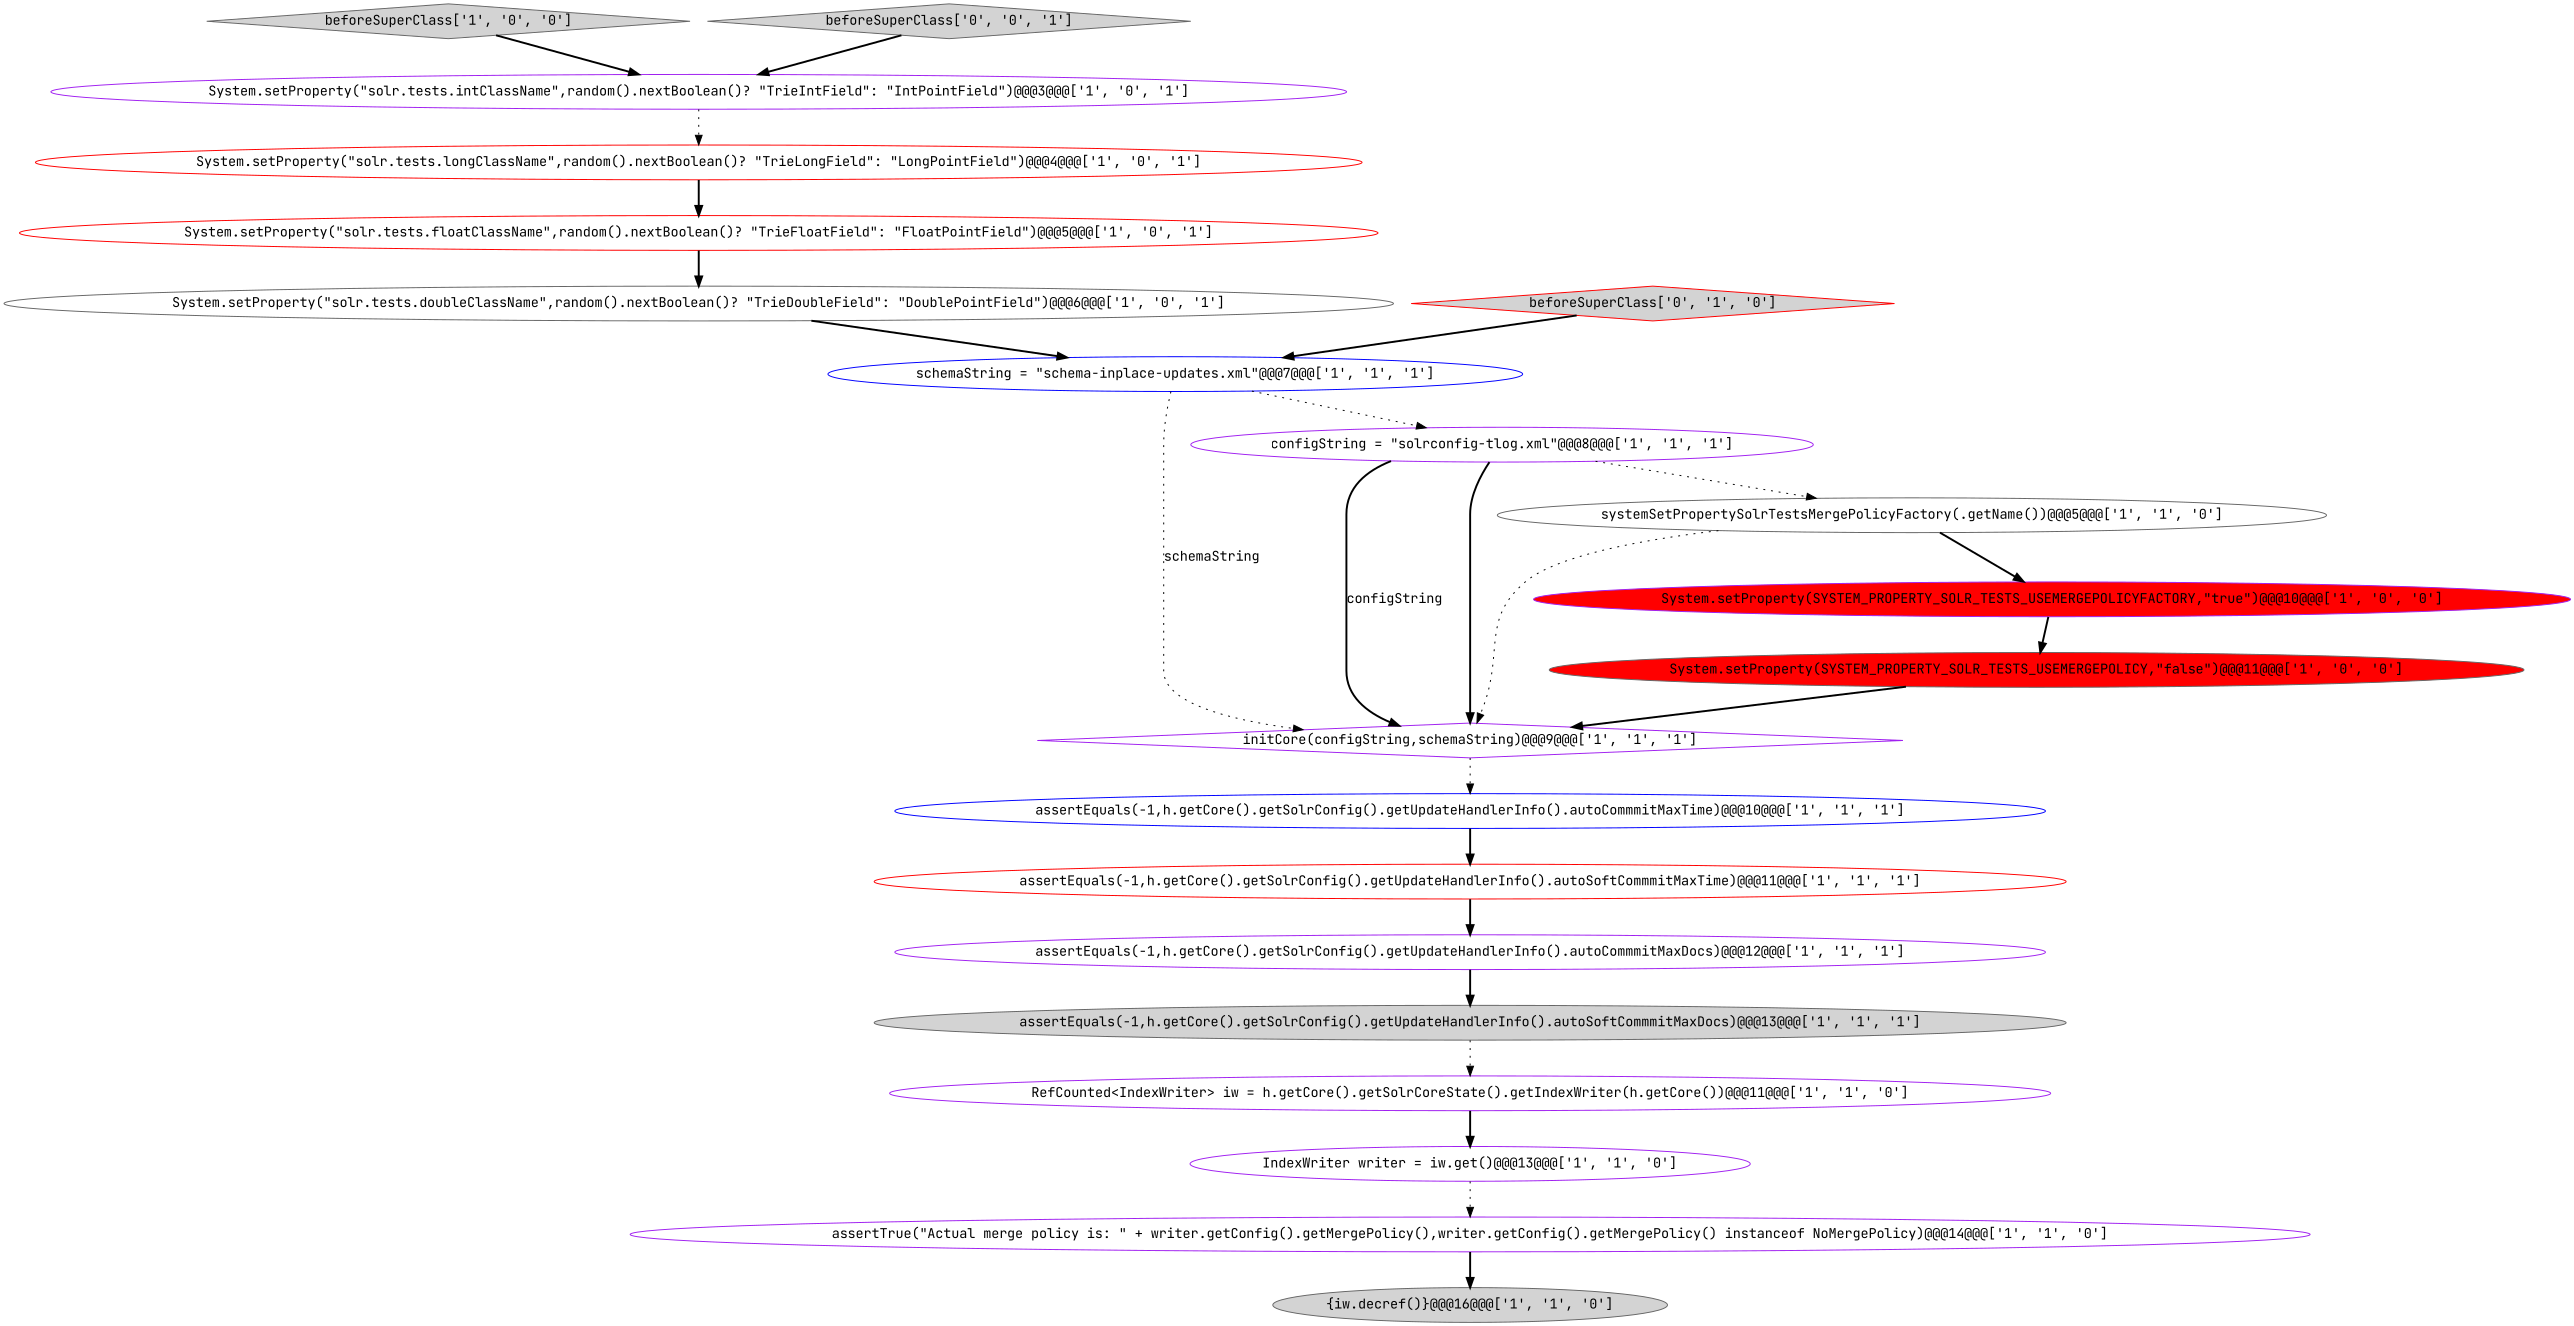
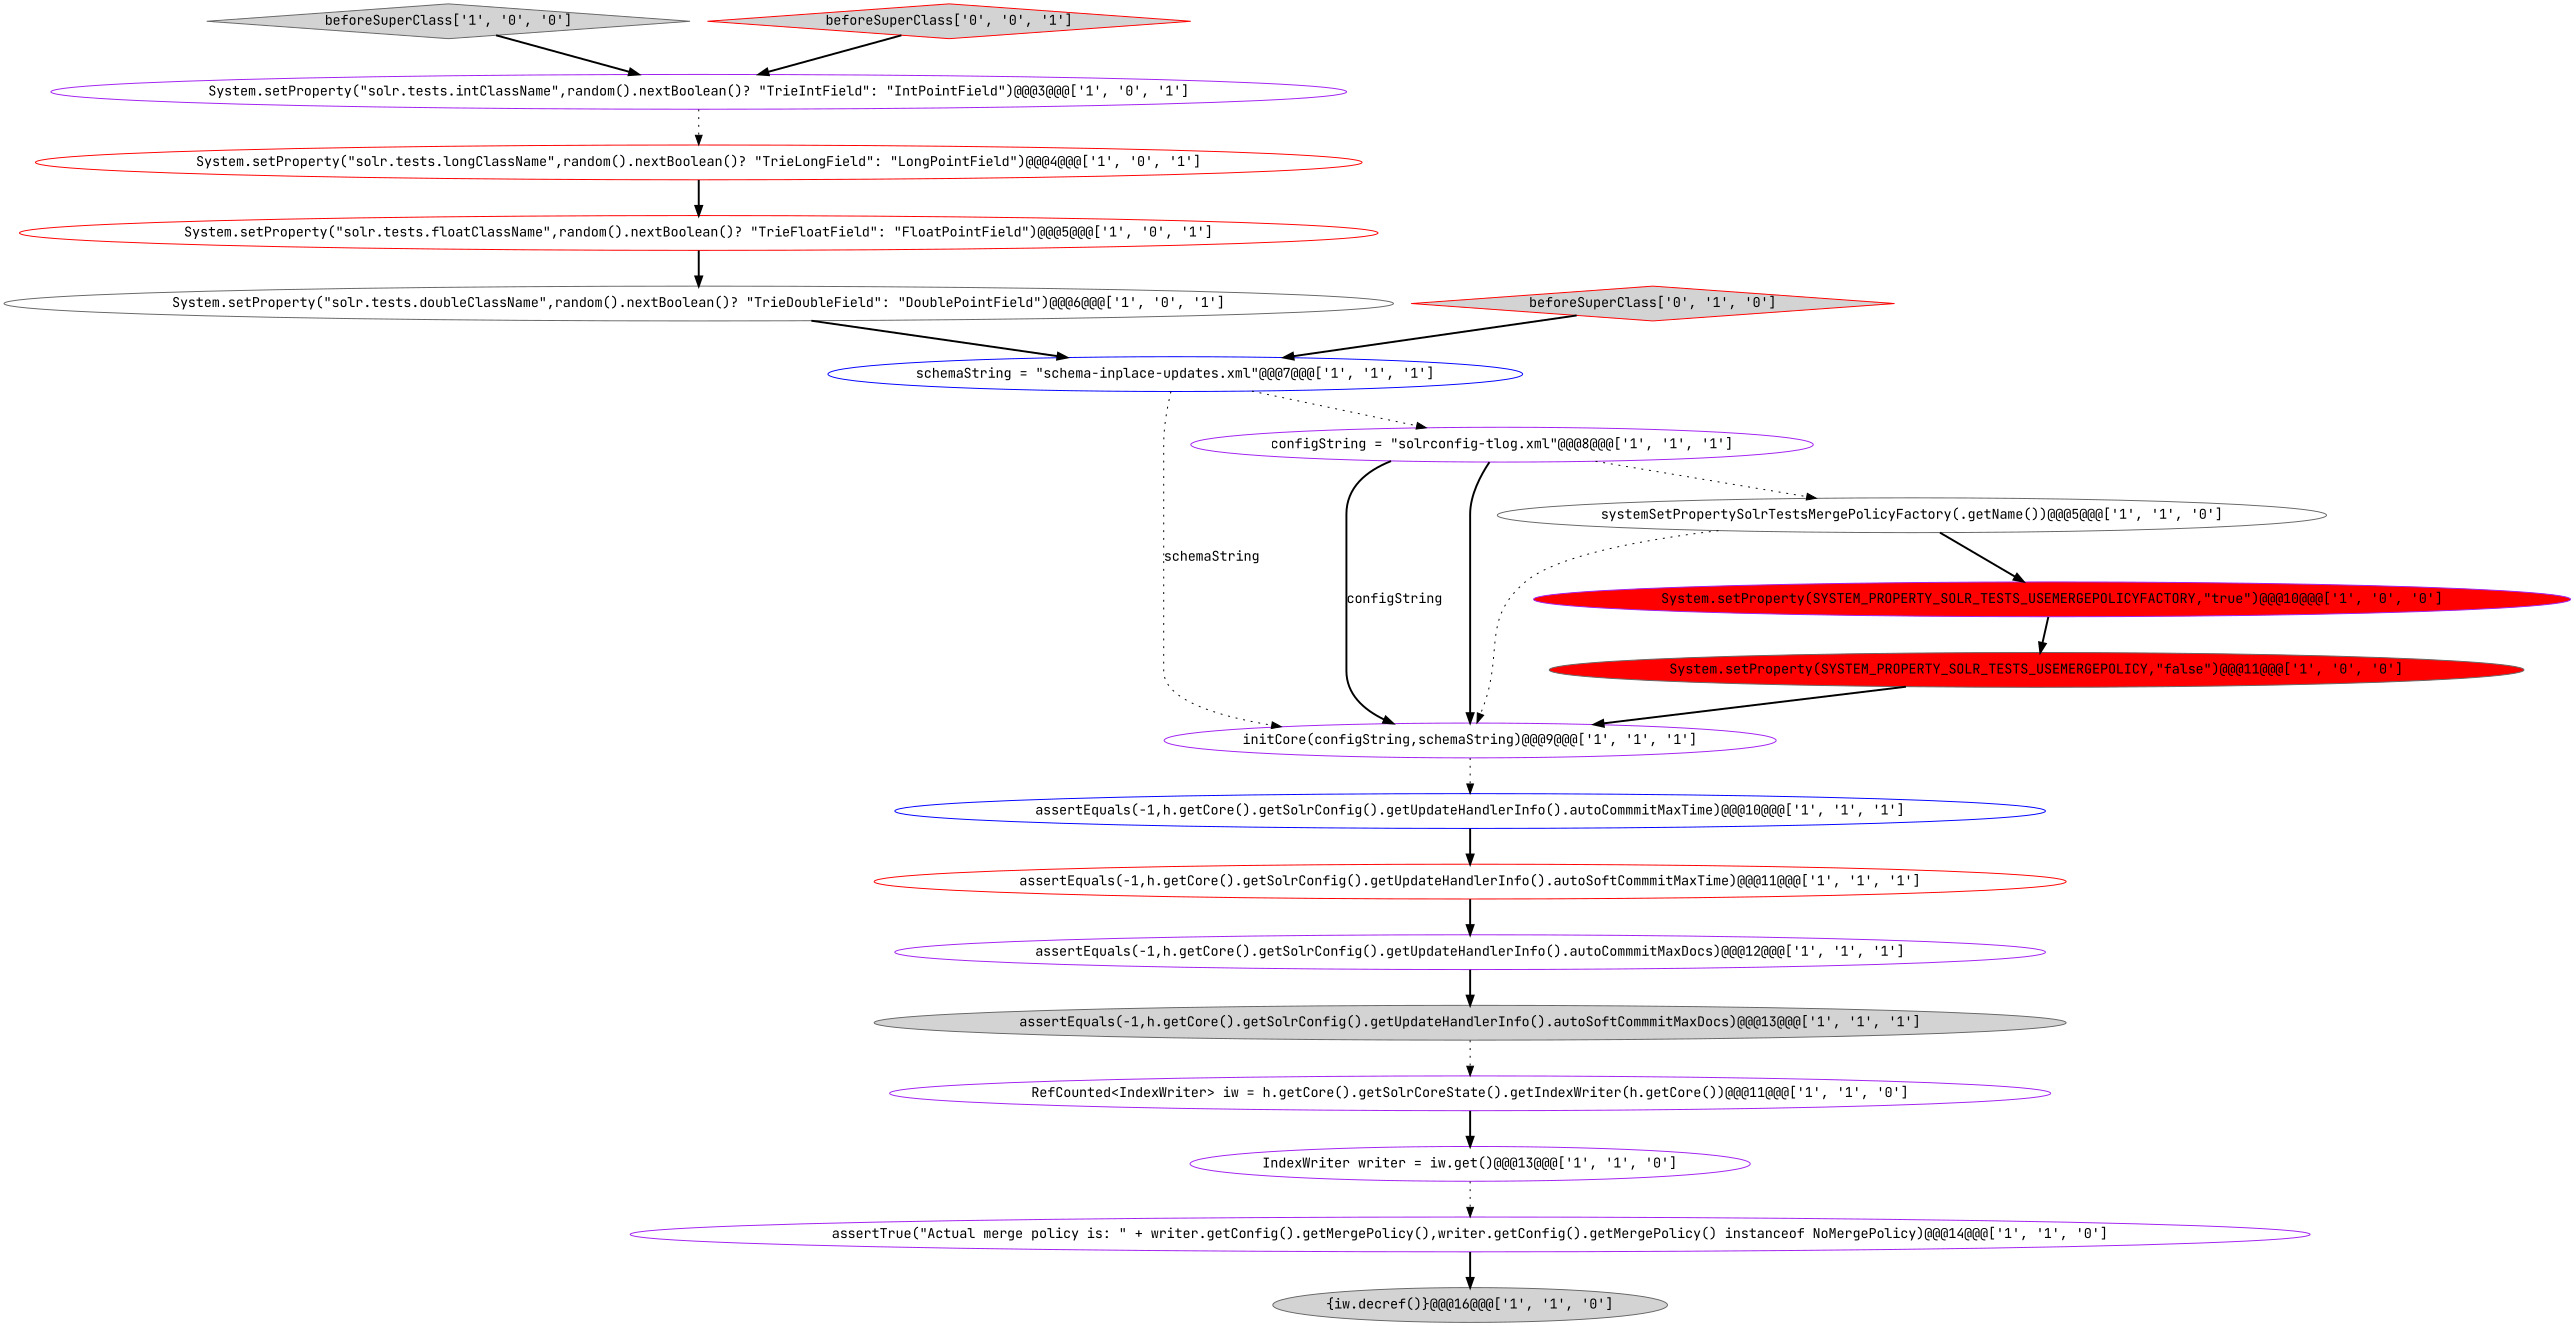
node "beforeSuperClass['0', '0', '1']": color gray40 -> red
node "initCore(configString,schemaString)@@@9@@@['1', '1', '1']": shape diamond -> ellipse
